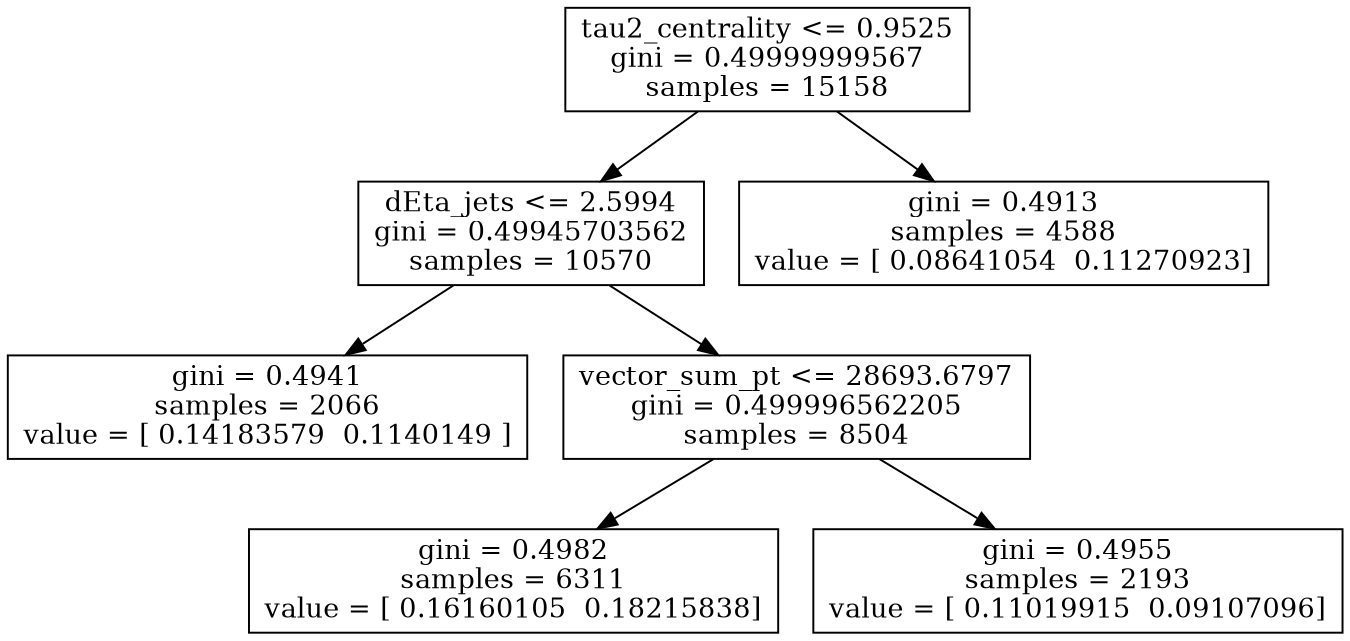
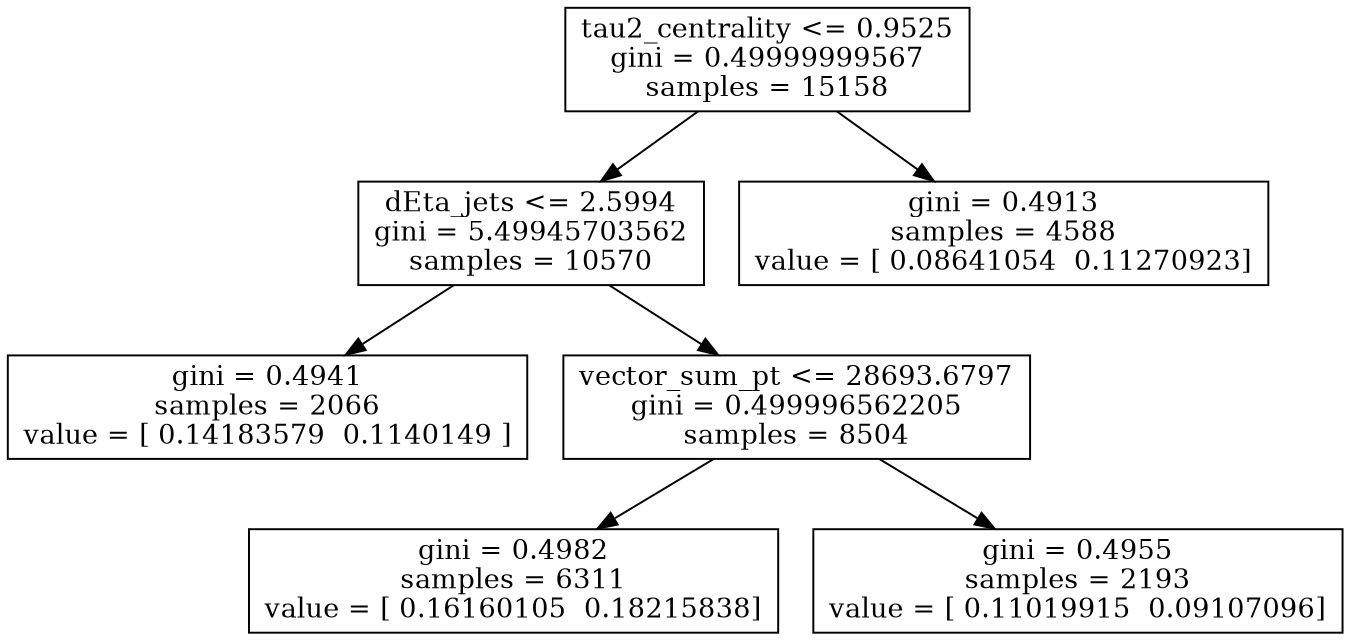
node "dEta_jets <= 2.5994 gini = 0.49945703562 samples = 10570": label "dEta_jets <= 2.5994 gini = 0.49945703562 samples = 10570" -> "dEta_jets <= 2.5994 gini = 5.49945703562 samples = 10570"
